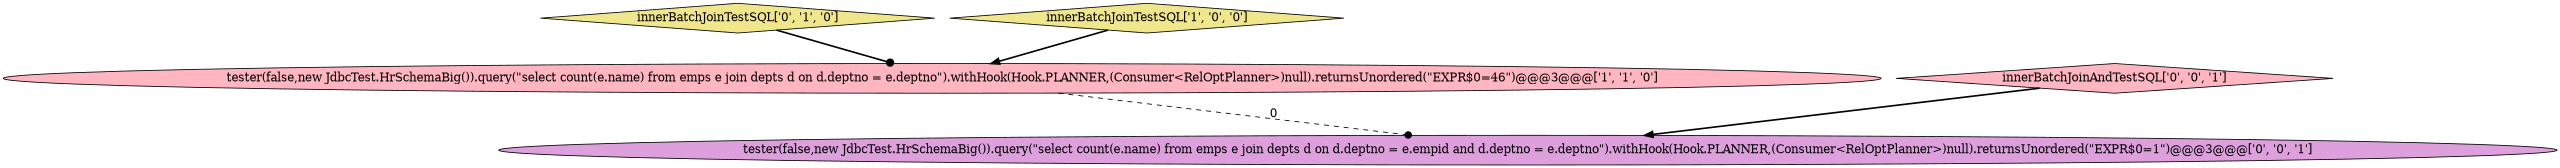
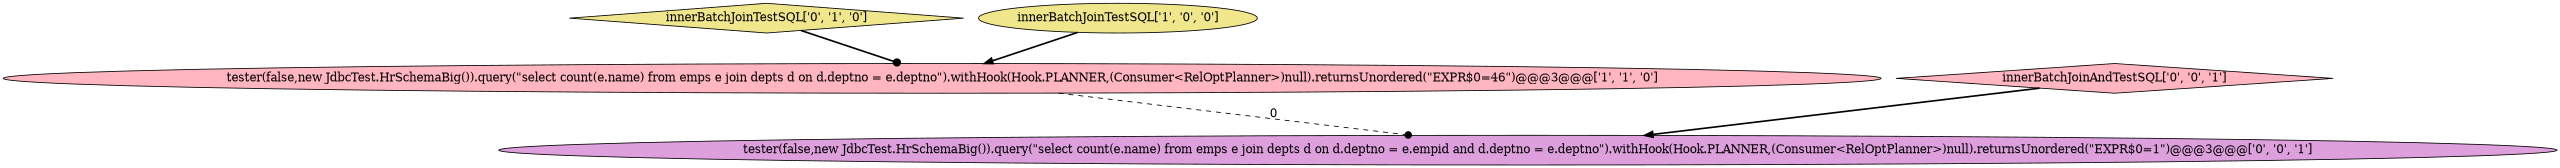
node "innerBatchJoinTestSQL['1', '0', '0']": shape diamond -> ellipse
